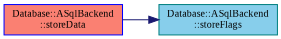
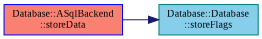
node "Database::ASqlBackend ::storeFlags": label "Database::ASqlBackend ::storeFlags" -> "Database::Database ::storeFlags"
